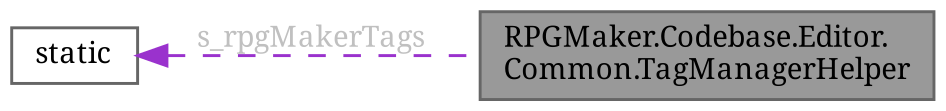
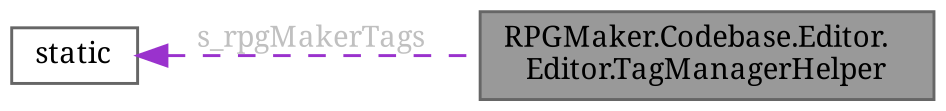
node "RPGMaker.Codebase.Editor. Common.TagManagerHelper": label "RPGMaker.Codebase.Editor. Common.TagManagerHelper" -> "RPGMaker.Codebase.Editor. Editor.TagManagerHelper"
